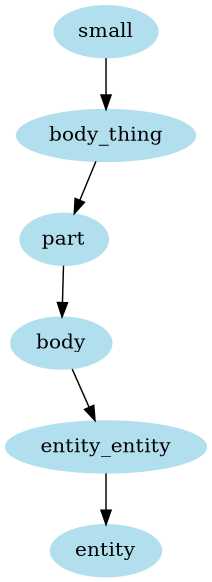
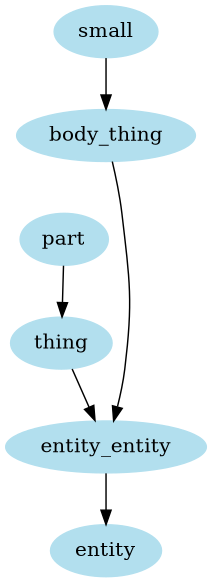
edge "body_thing" -> "part": now "body_thing" -> "entity_entity"
node "body": label "body" -> "thing"
